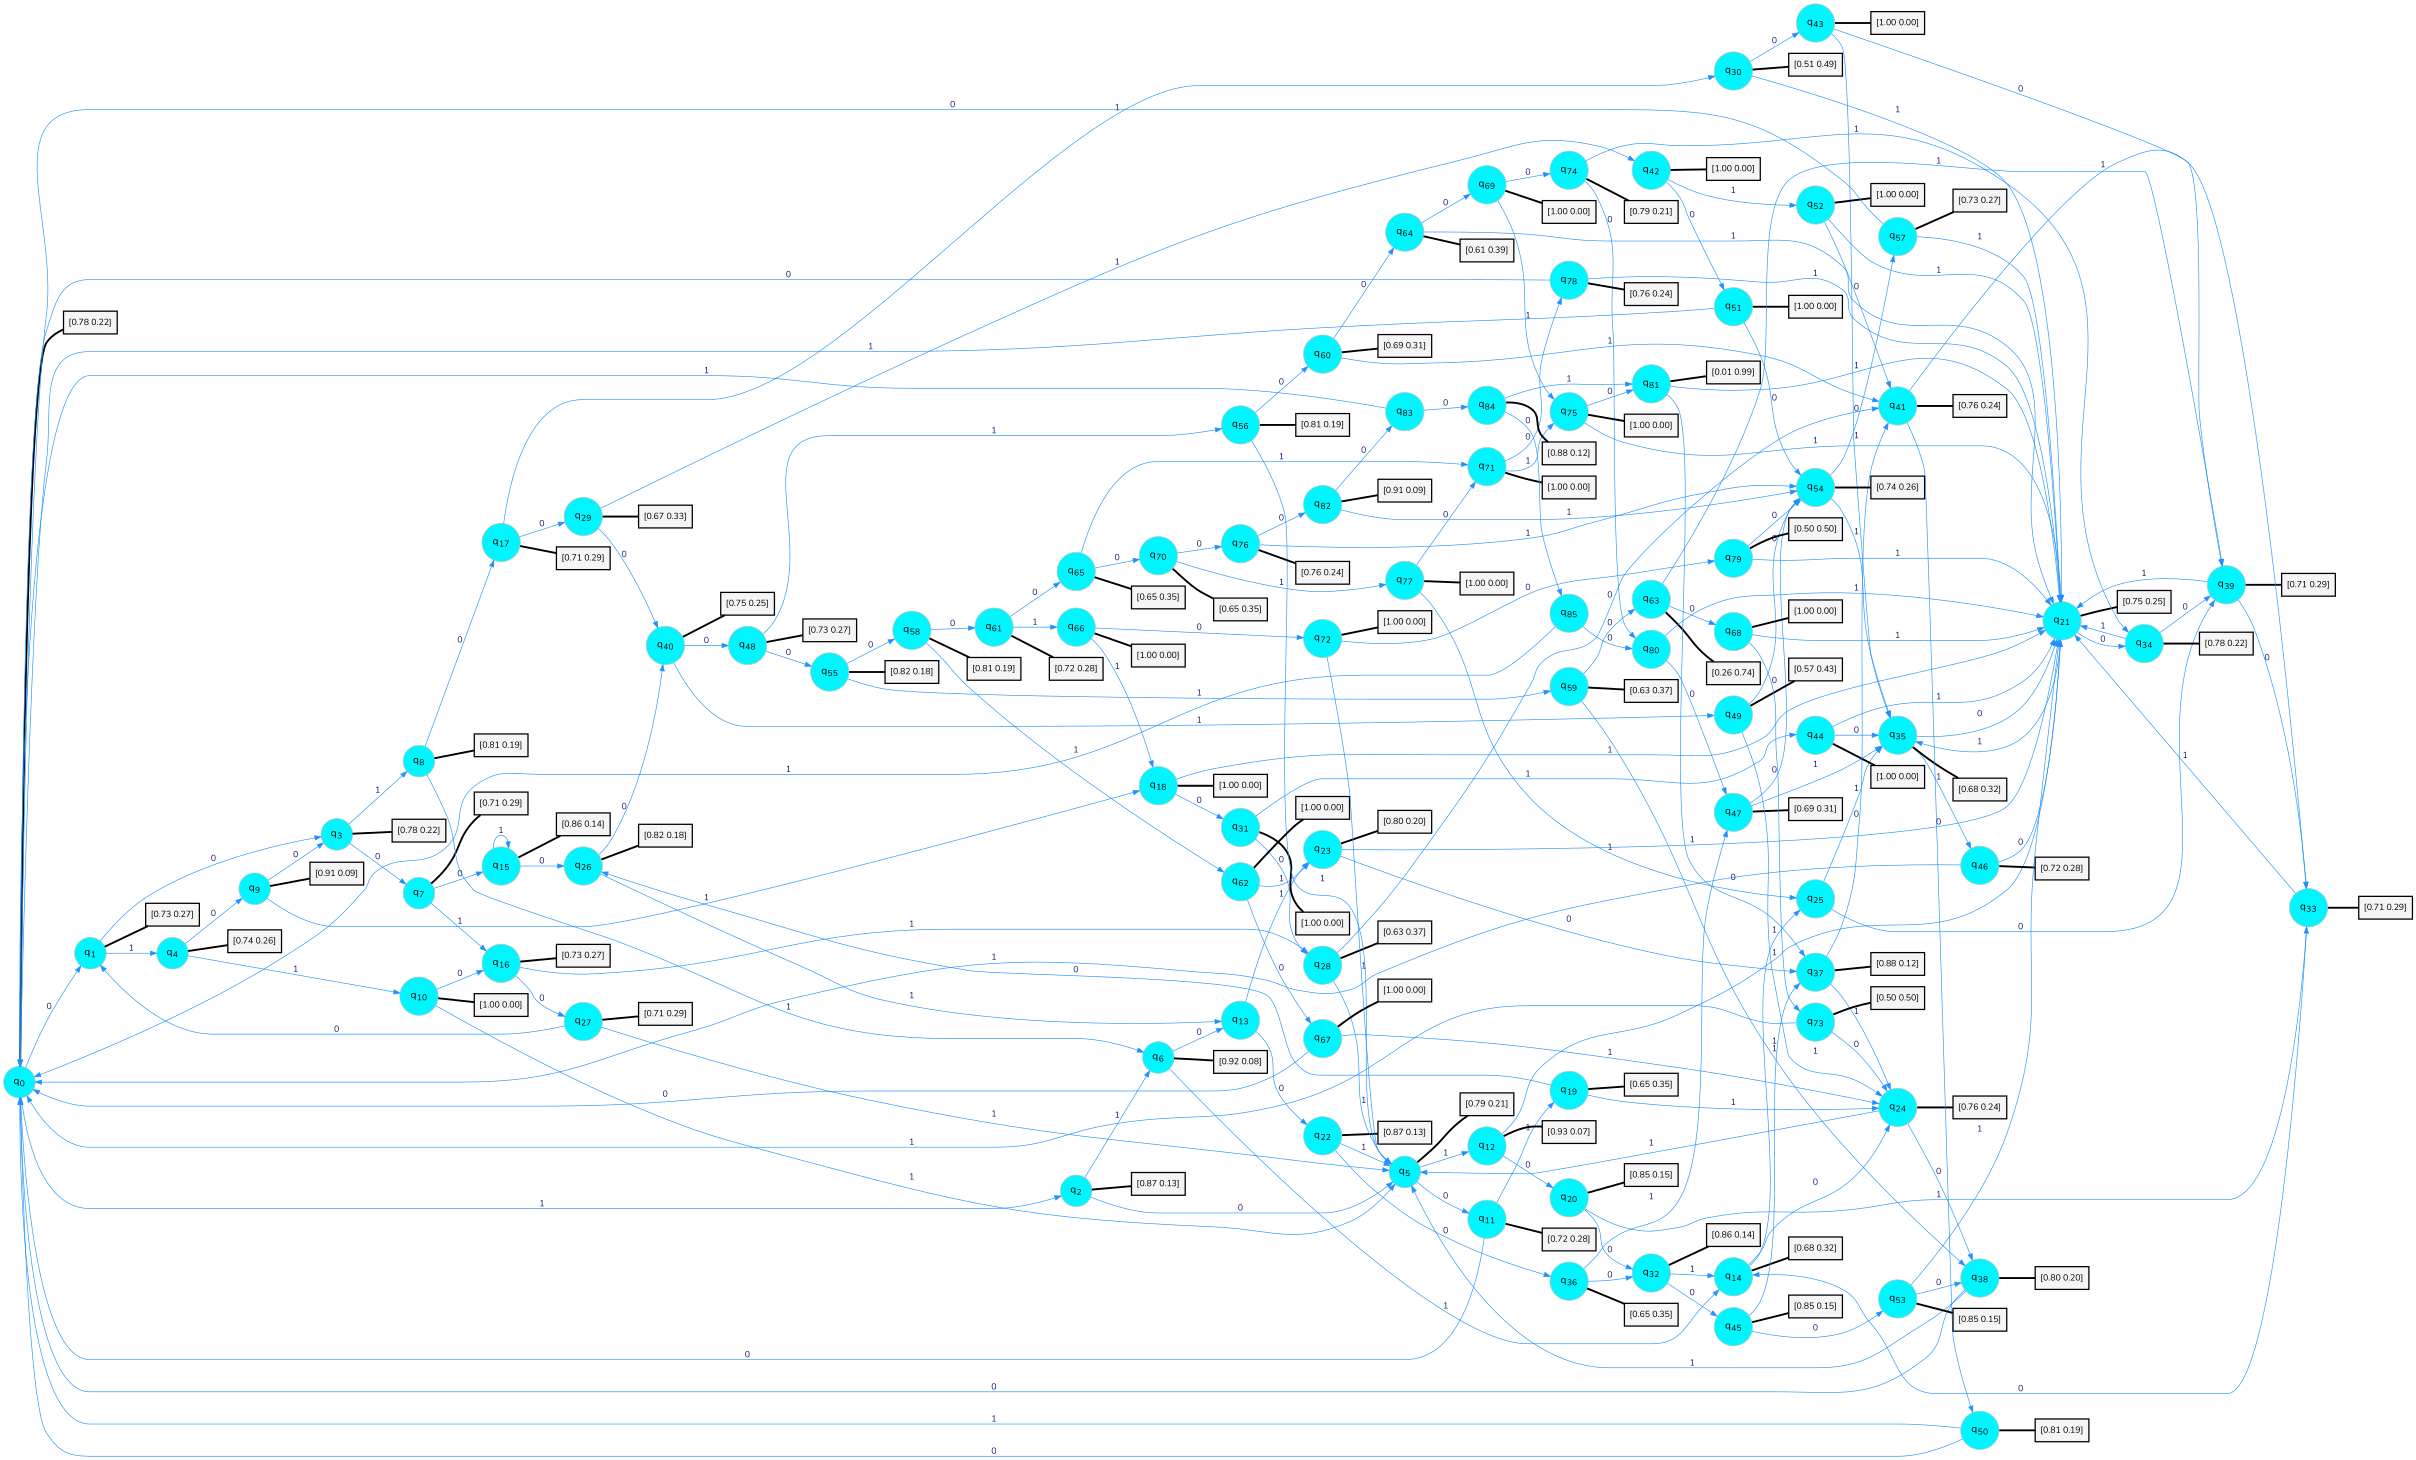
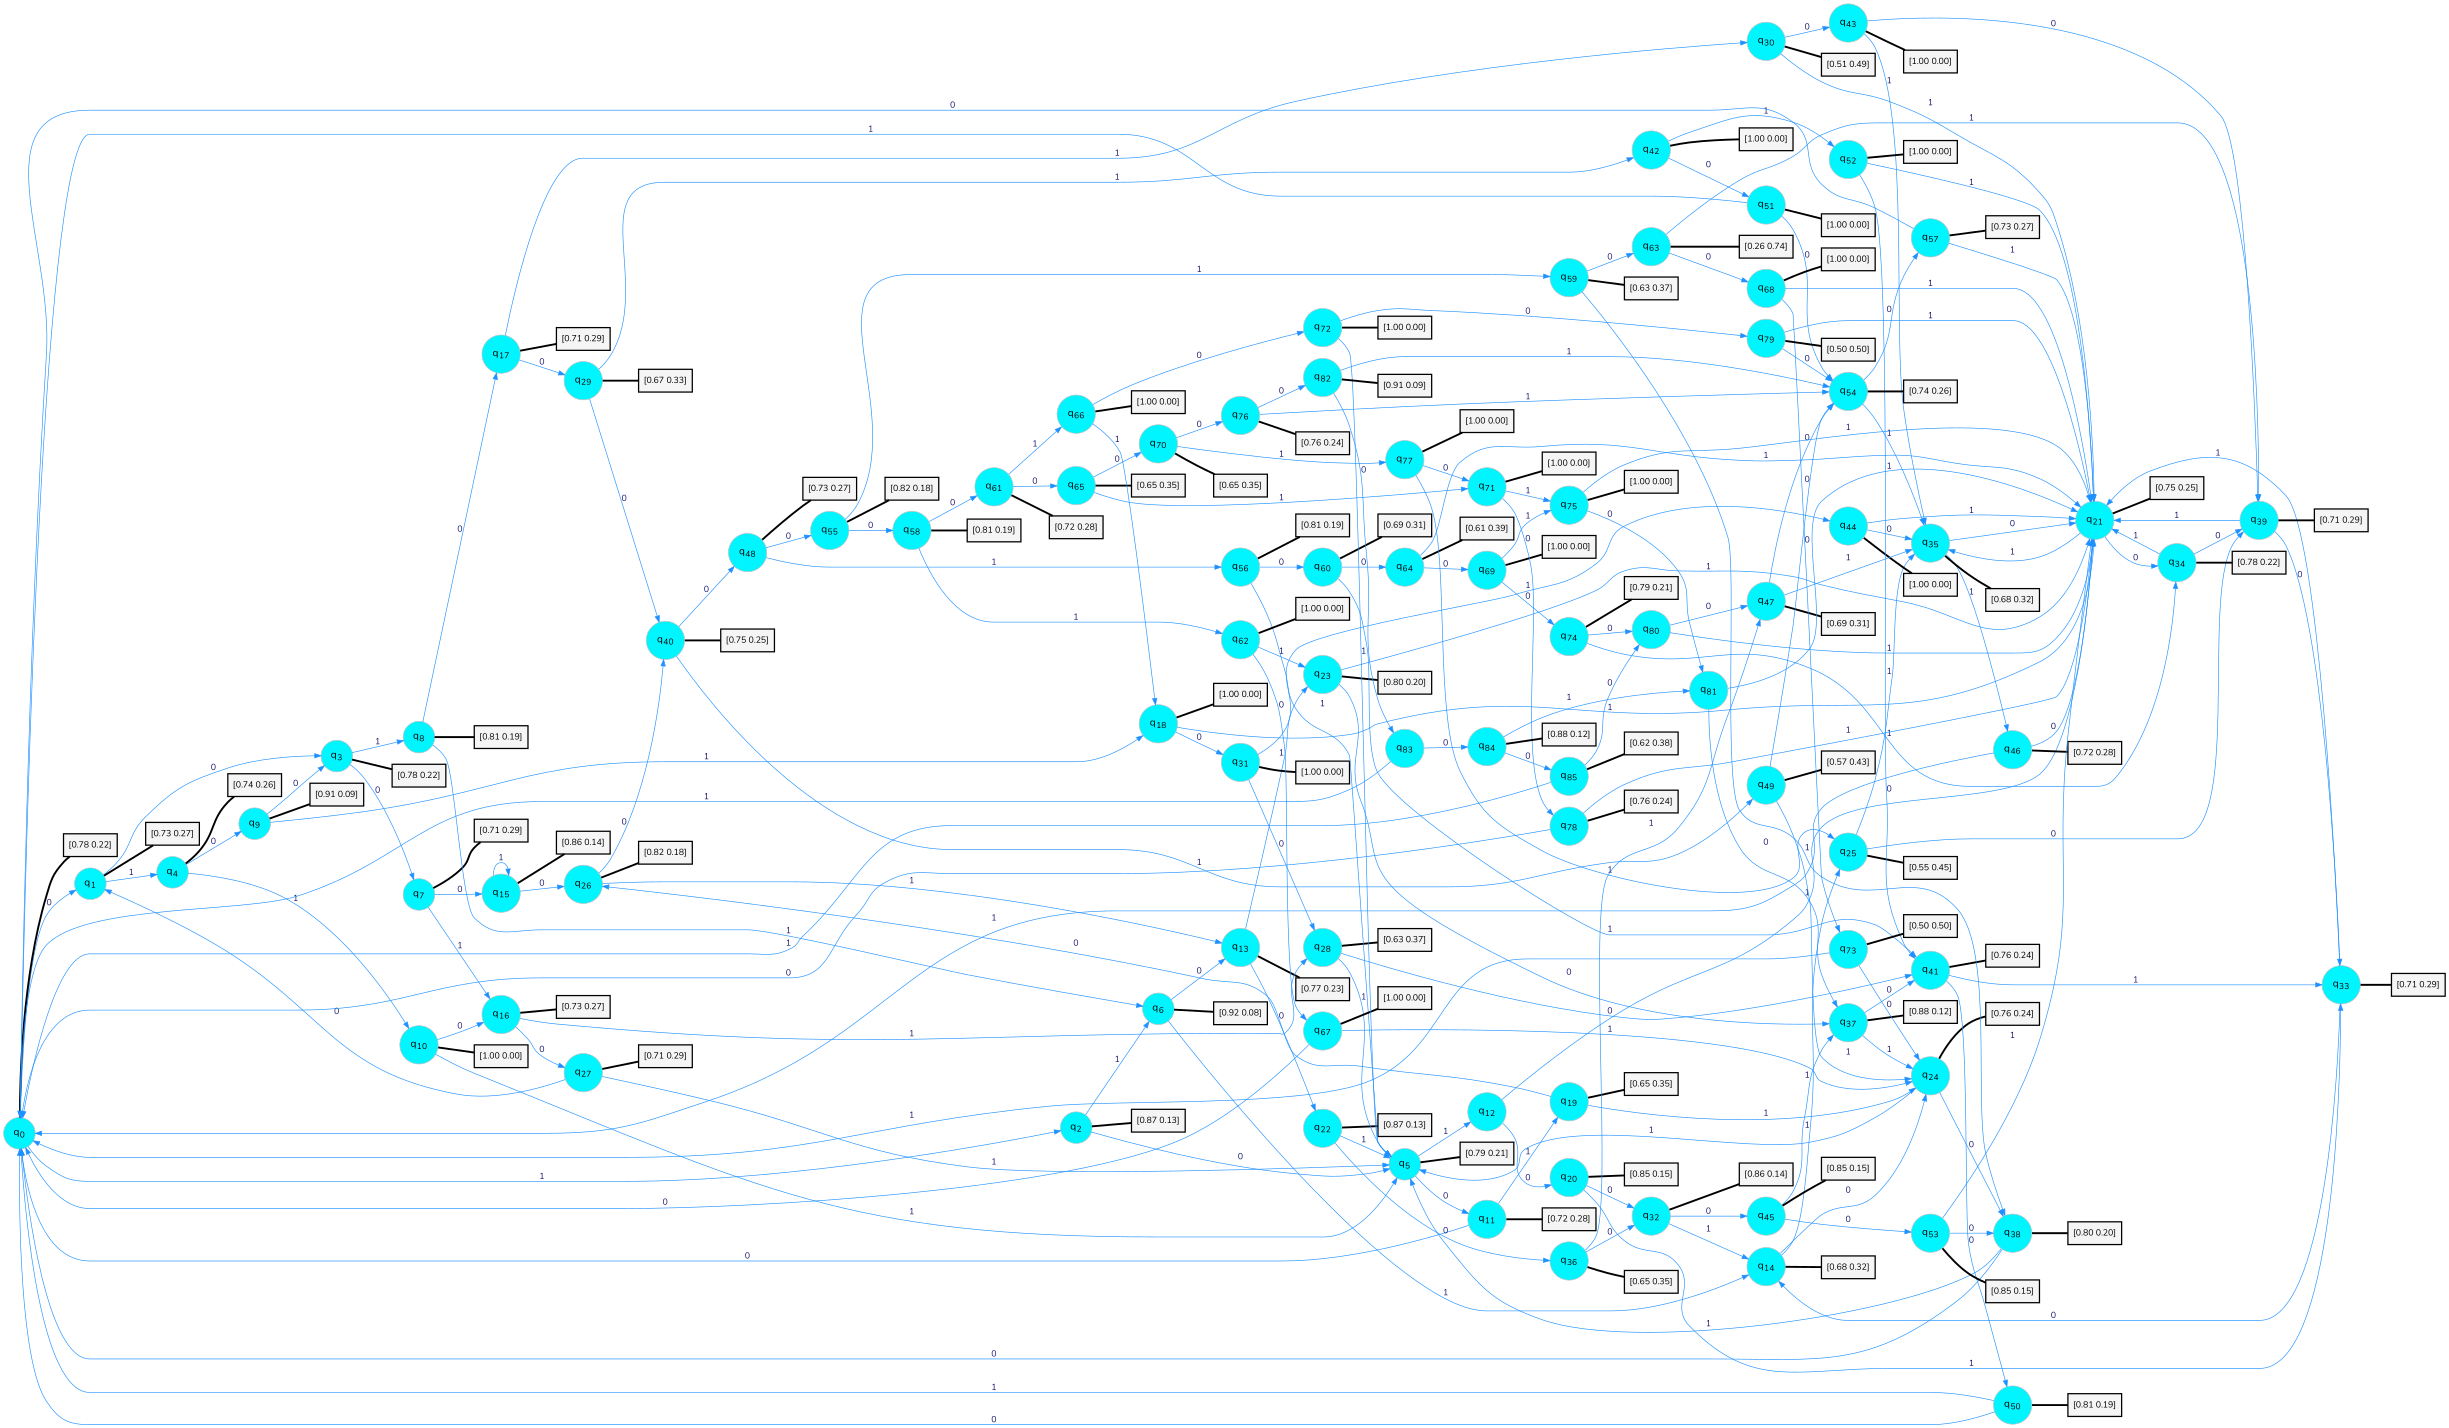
node "[0.01 0.99]": removed
node "[0.62 0.38]": added
node "[0.55 0.45]": added
node "[0.77 0.23]": added
node "[0.93 0.07]": removed
